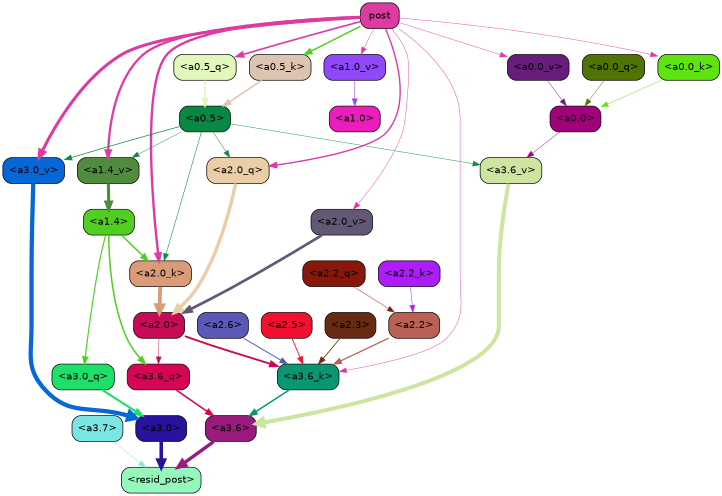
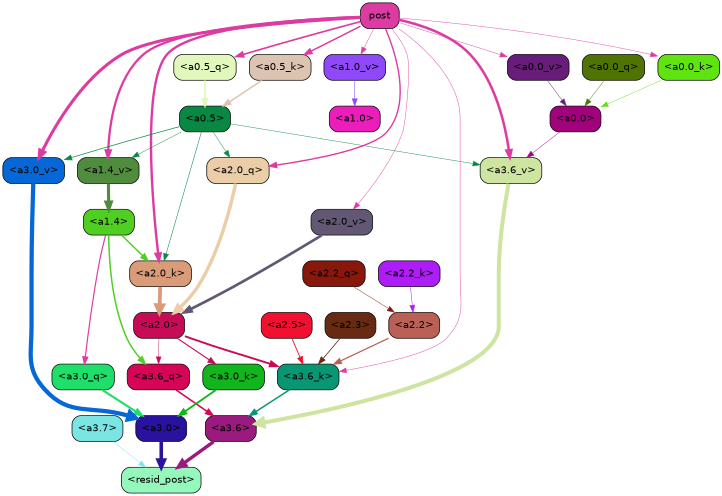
edge "post" -> "<a0.5_k>": color #50cf22 -> #dc3ca2
edge "post" -> "<a3.6_v>": added
edge "<a1.4>" -> "<a3.0_q>": color #50cf22 -> #dc3ca2
node "<a2.6>": removed
node "<a3.0_k>": added
